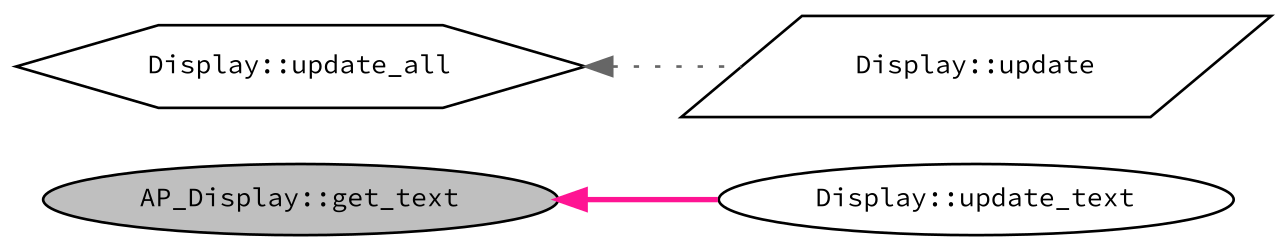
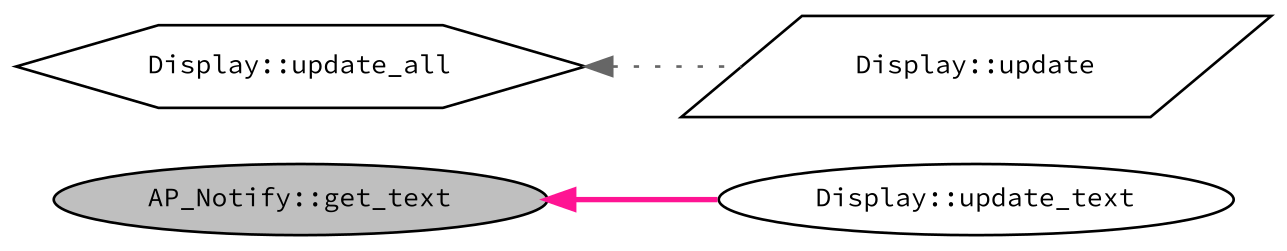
node "AP_Display::get_text": label "AP_Display::get_text" -> "AP_Notify::get_text"
